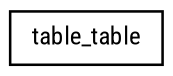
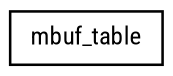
node "table_table": label "table_table" -> "mbuf_table"
